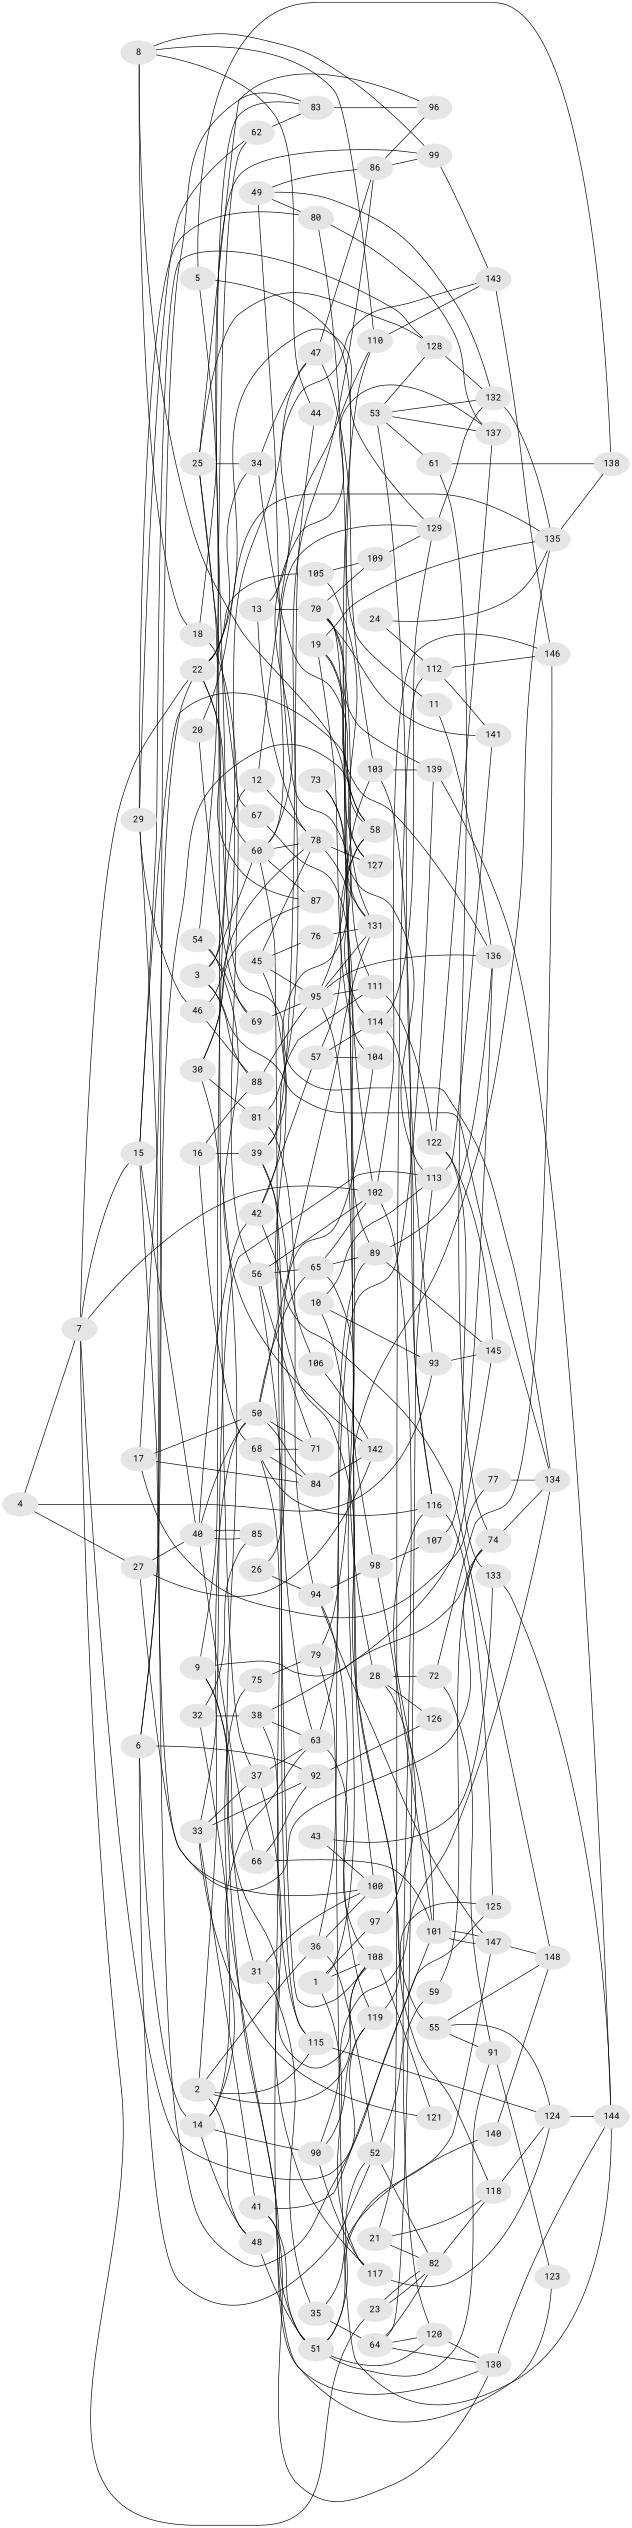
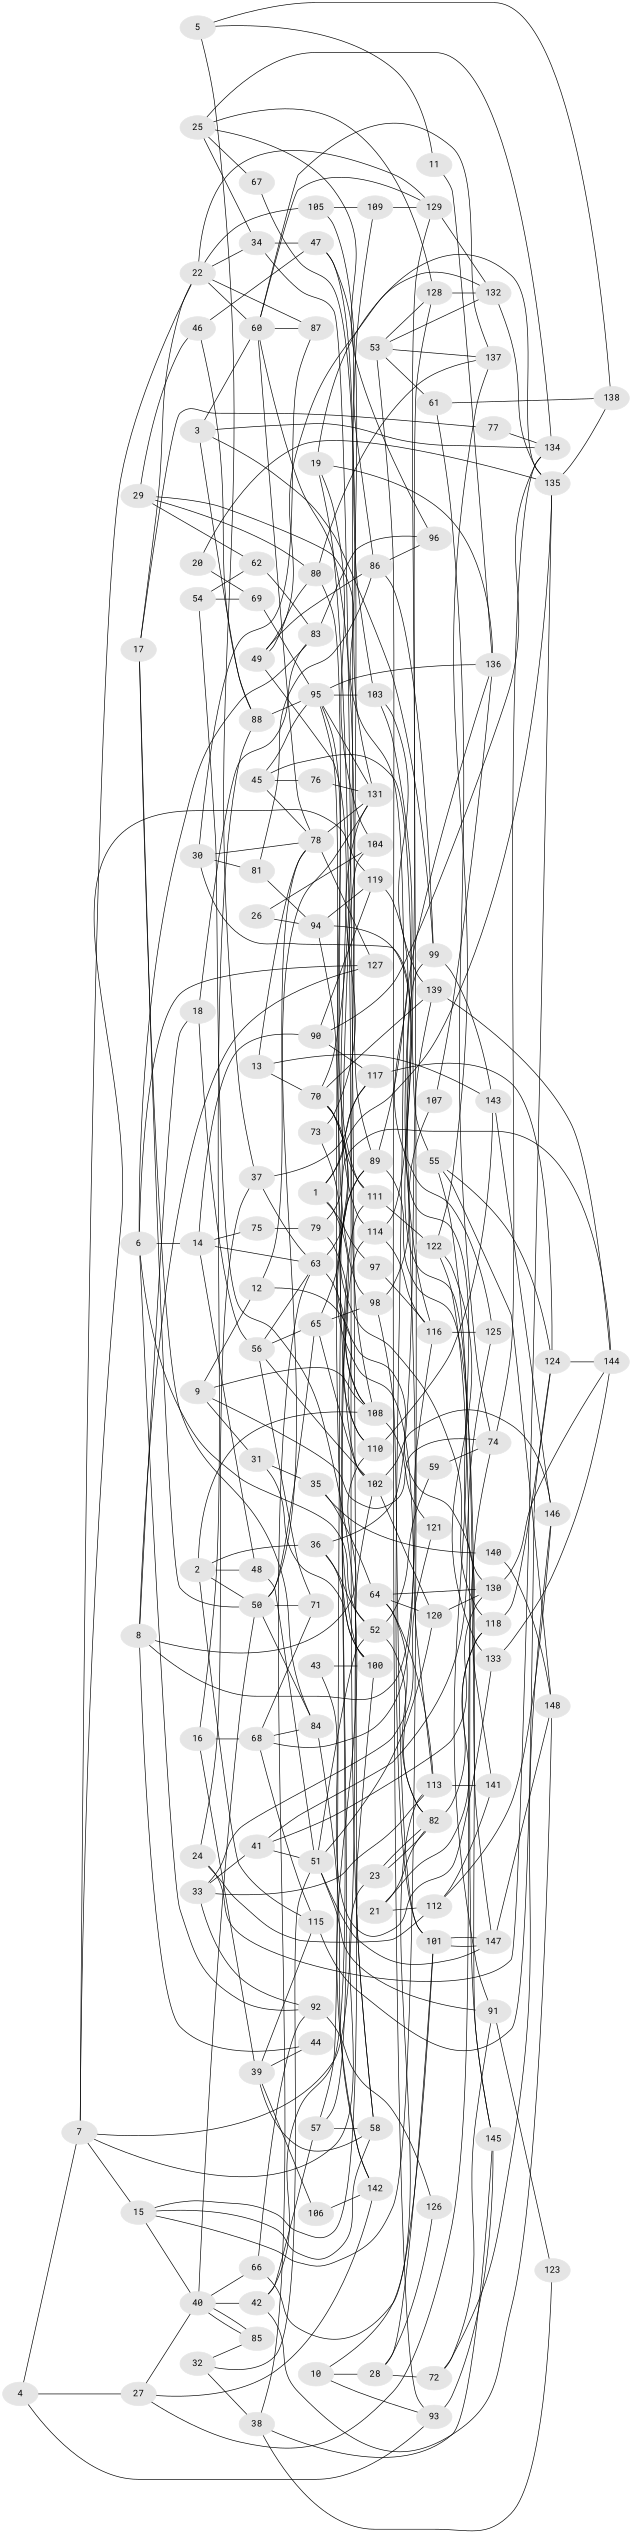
edge "37" -- "33": now "37" -- "24"
